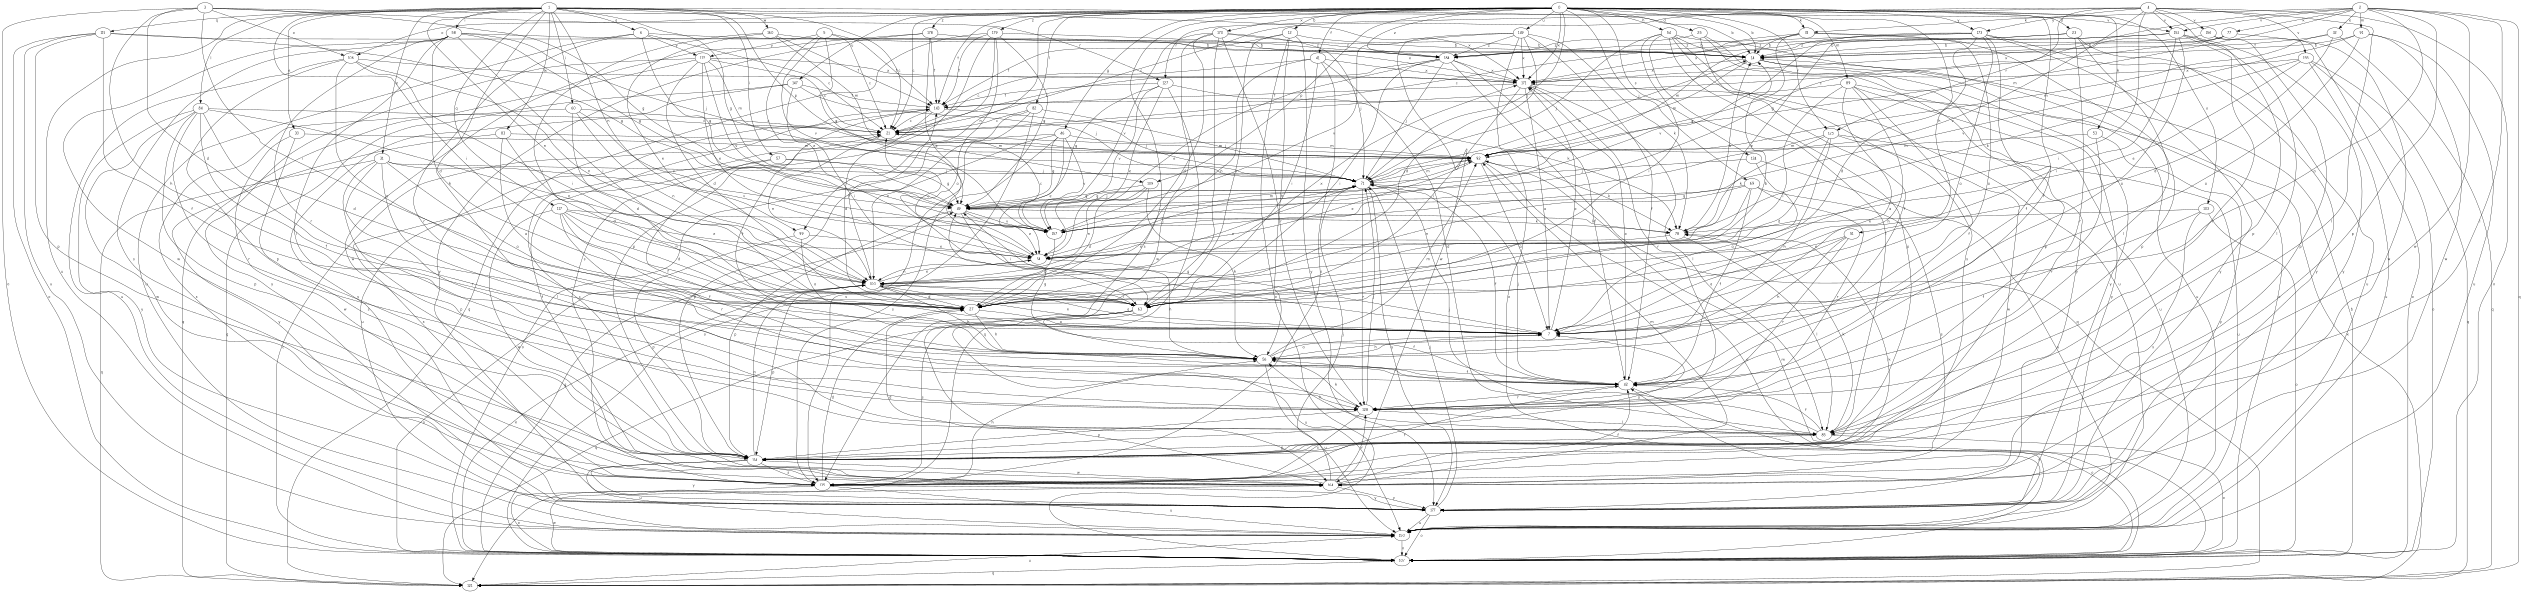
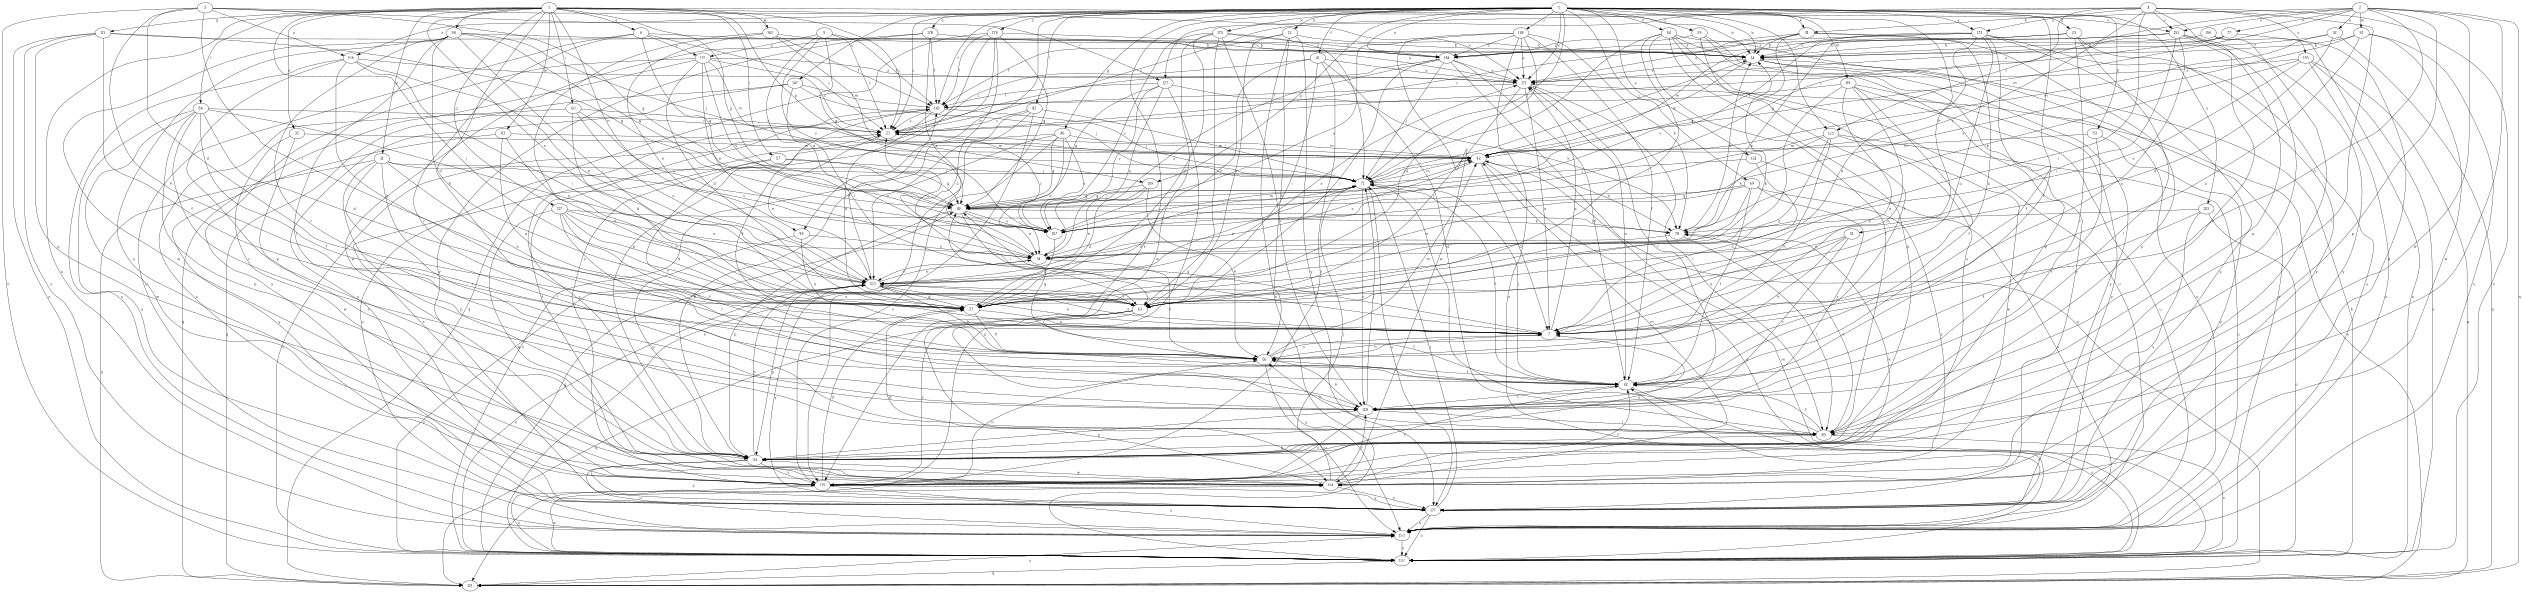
edge "4" -> "156": removed, label "v"
edge "100" -> "177": added, label "y"
